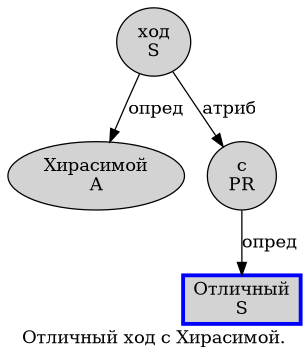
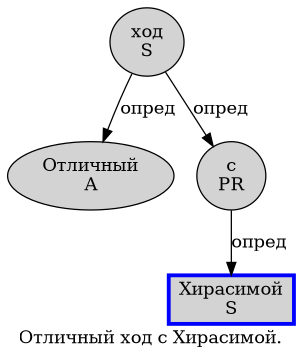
edge "ход S" -> "с PR": label "атриб" -> "опред"
node "Хирасимой A": label "Хирасимой A" -> "Отличный A"
node "Отличный S": label "Отличный S" -> "Хирасимой S"
